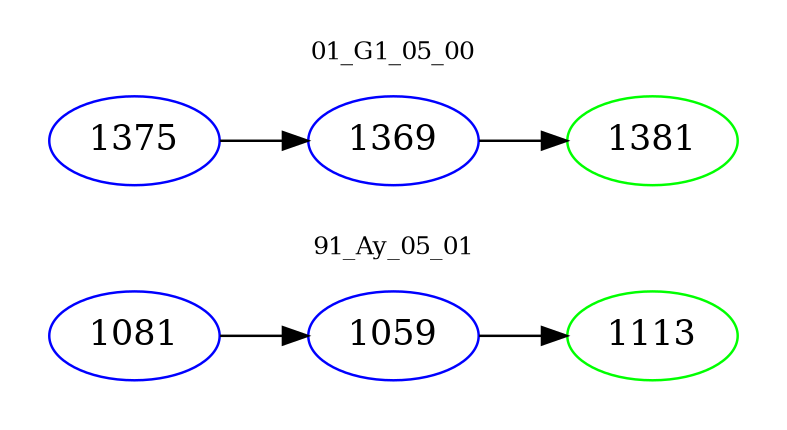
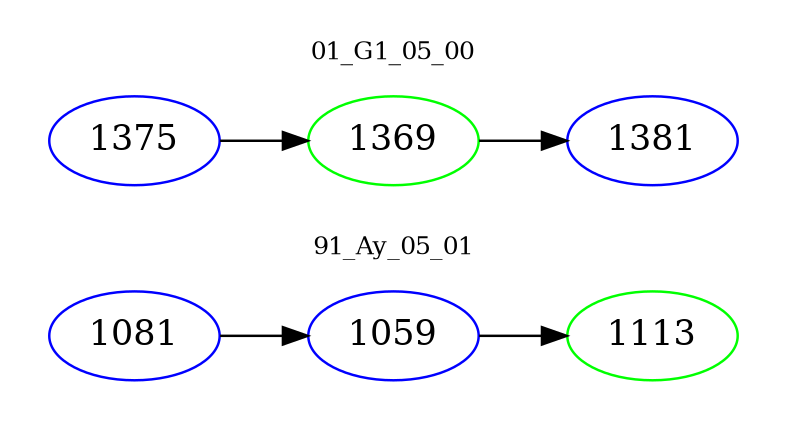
node "1369": color blue -> green
node "1381": color green -> blue
